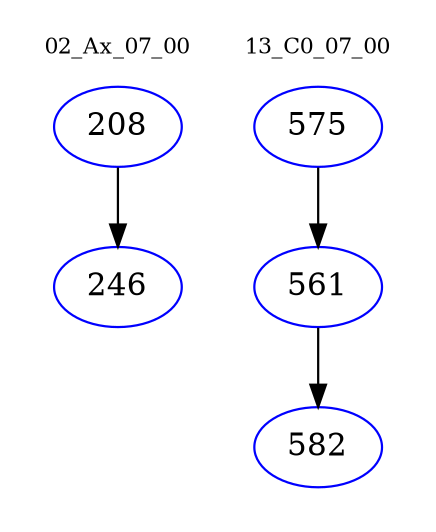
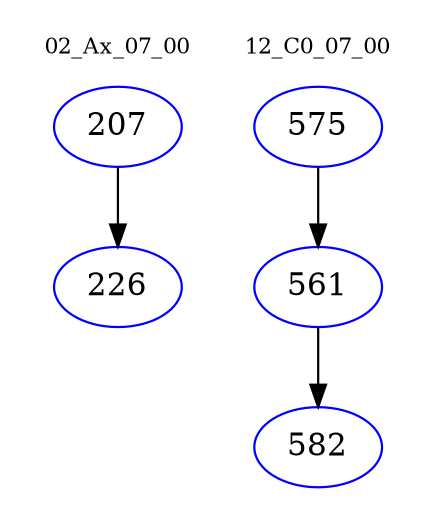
cluster "13_C0_07_00": label "13_C0_07_00" -> "12_C0_07_00"
node "208": label "208" -> "207"
node "246": label "246" -> "226"
